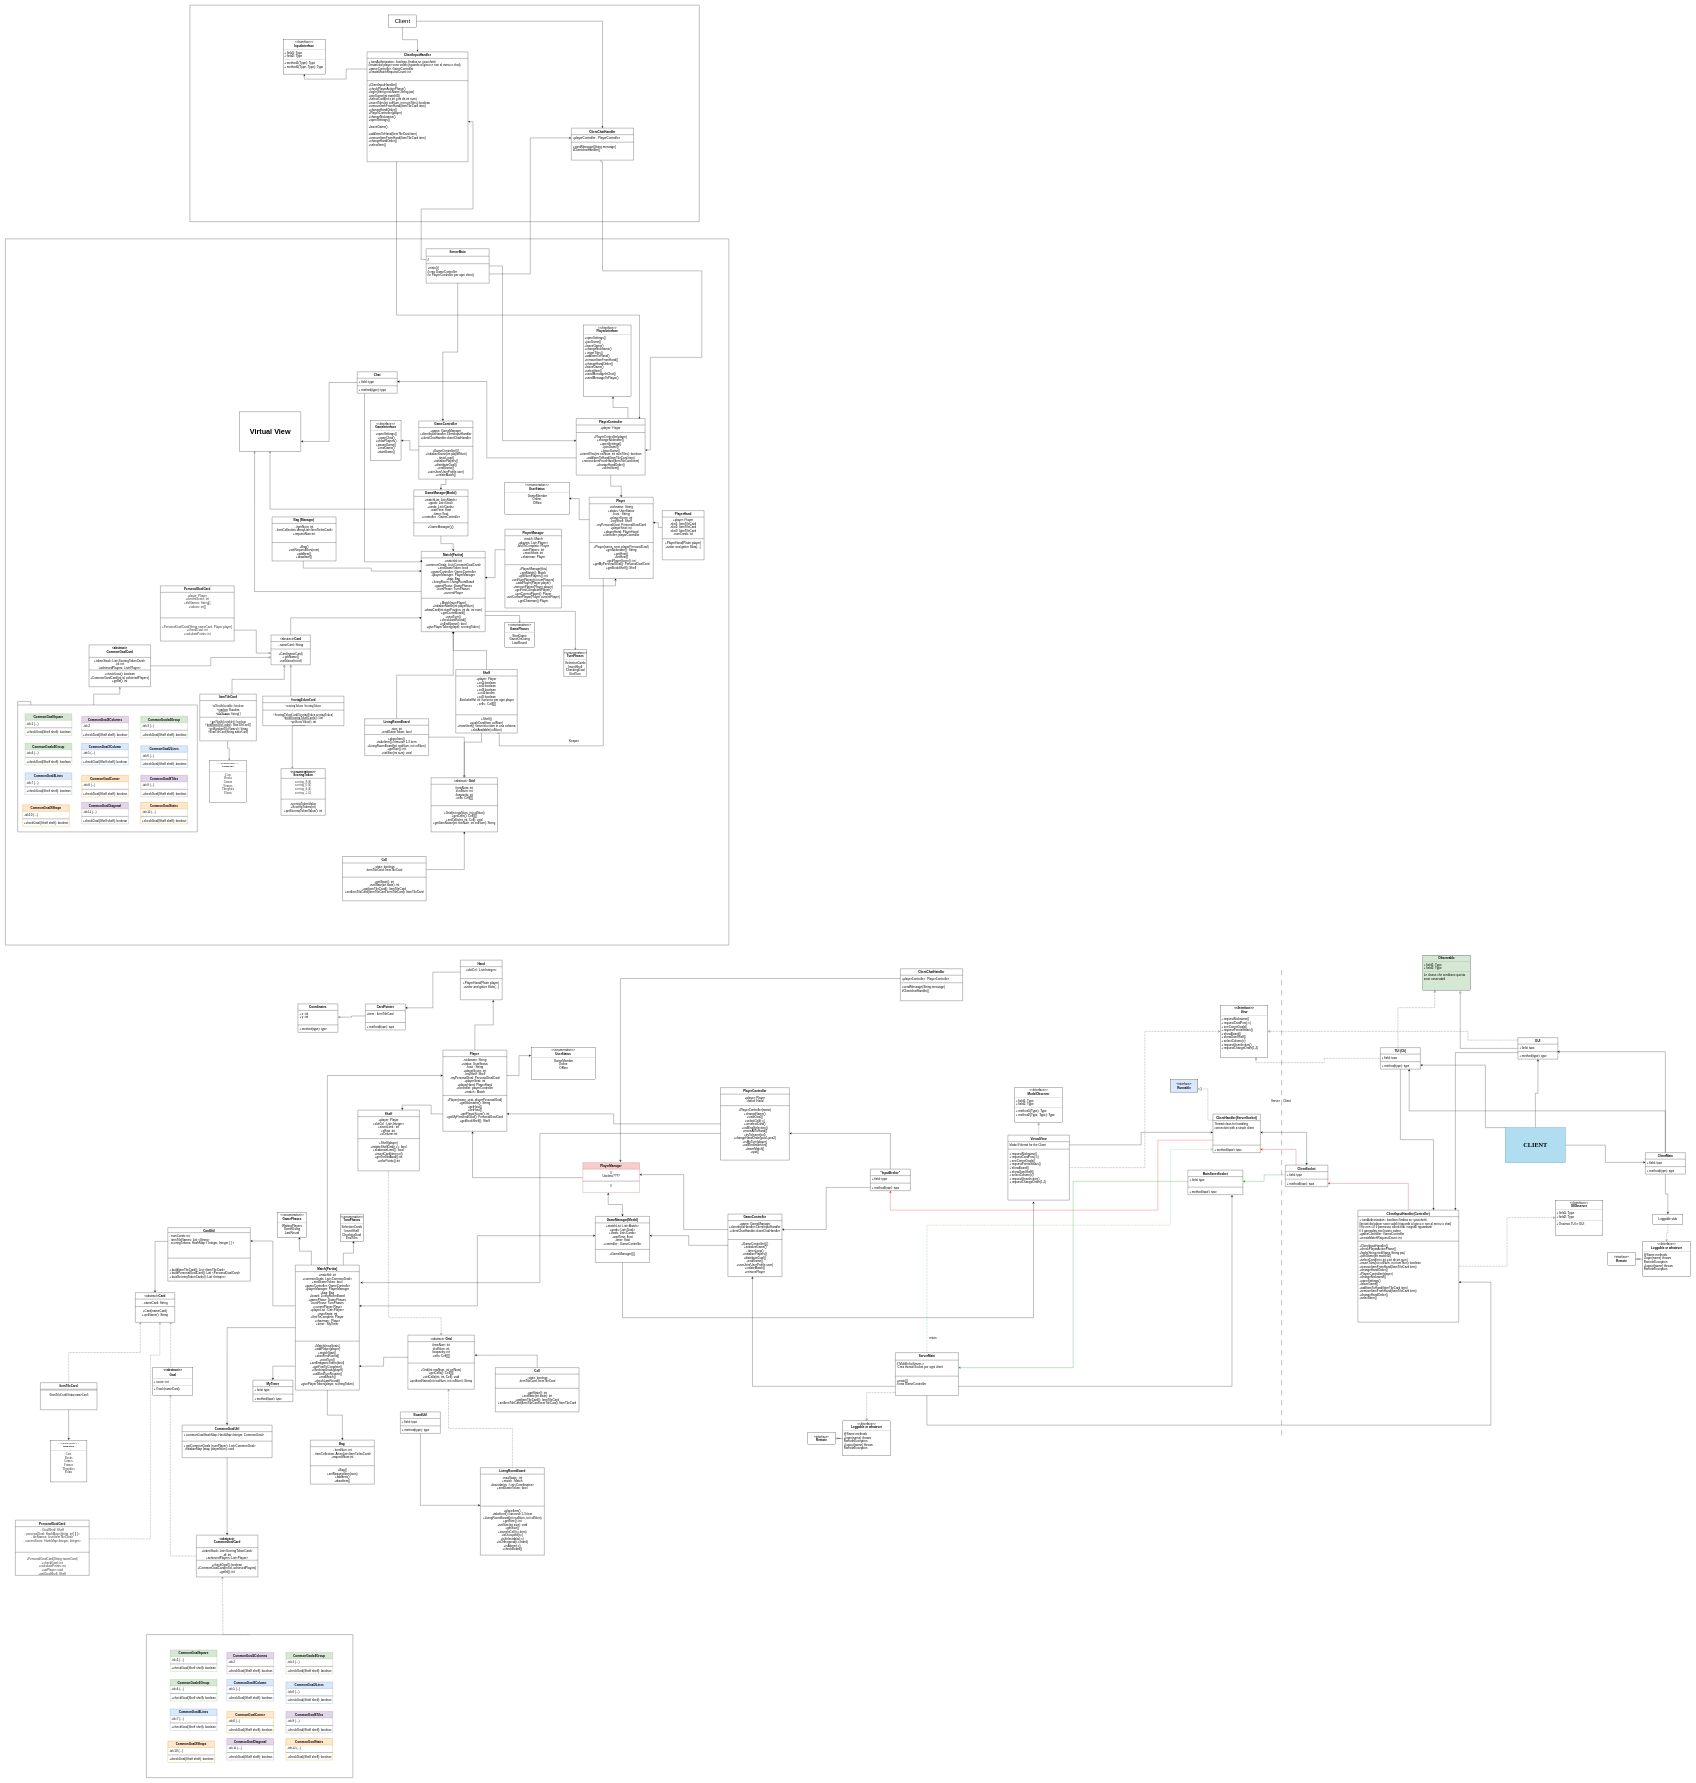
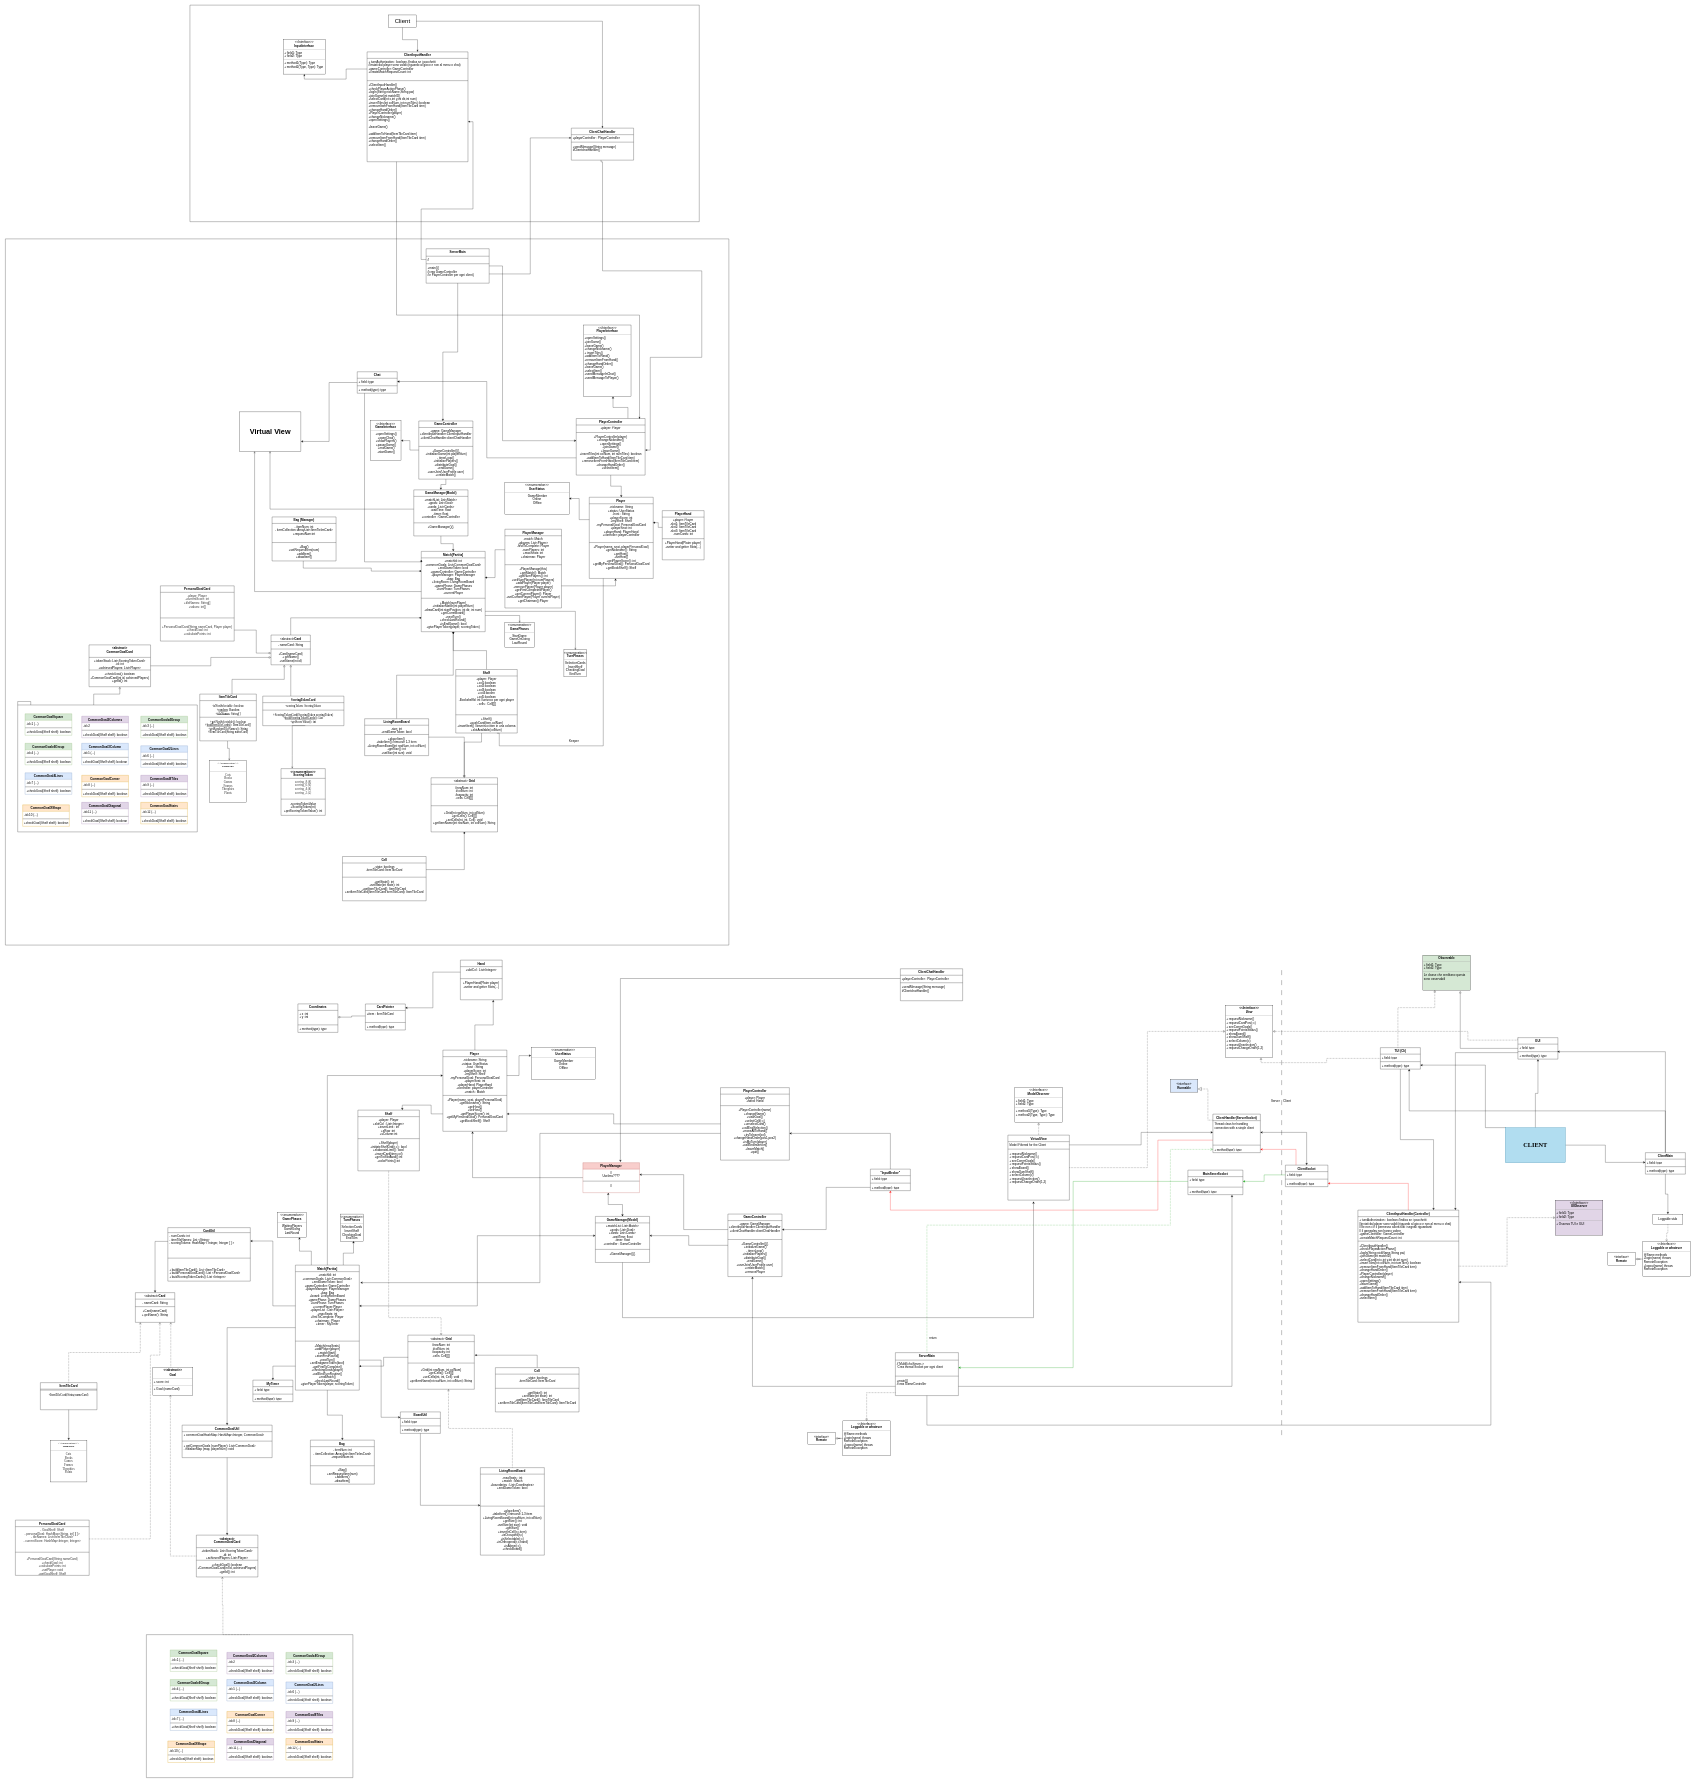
node "<<Interface>> View + requestNickname()+ requestCardPos(r,c)+ seeCommGoals()+ requestPointsStatus()+ showBoard()+ showOwnShelf()+ selectColumn(c)+ requestUnselection()+ requestChangeOrder(1,2)": moved (1244, 1031) -> (1249, 1031)
node "<<Interface>> UIObserver + field1: Type + field2: Type + Osserva TUI e GUI": fillcolor #ffffff -> #e1d5e7
edge "+Match(maxSeats) +addPlayer(player) +matchStart() +startFirstRound() +nextTurn() +setEndgameToken(bool) +getFirstToComplete() +checkingGoals(player) +callEndTurnRoutine() +endMatch() +checkLastRound() +givePlayerToken(player, scoringToken)" -> "BoardUtil": added
